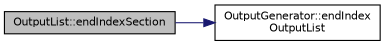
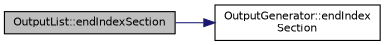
node "OutputGenerator::endIndex OutputList": label "OutputGenerator::endIndex OutputList" -> "OutputGenerator::endIndex Section"
